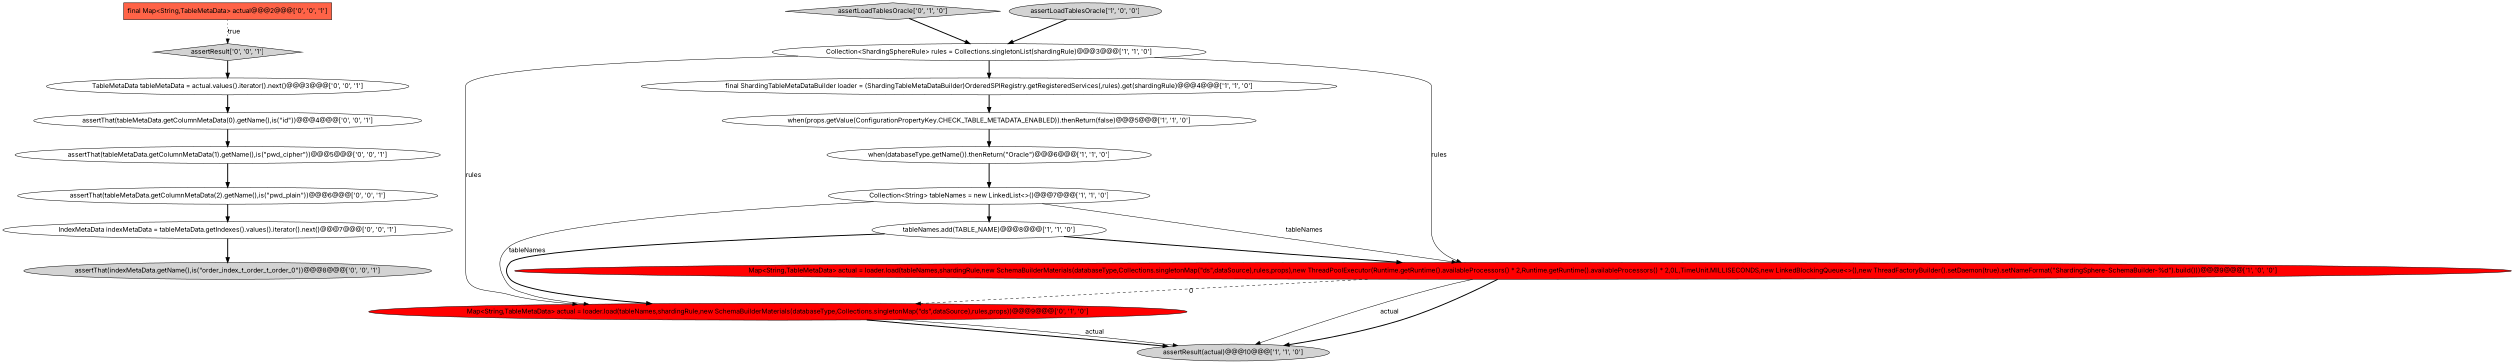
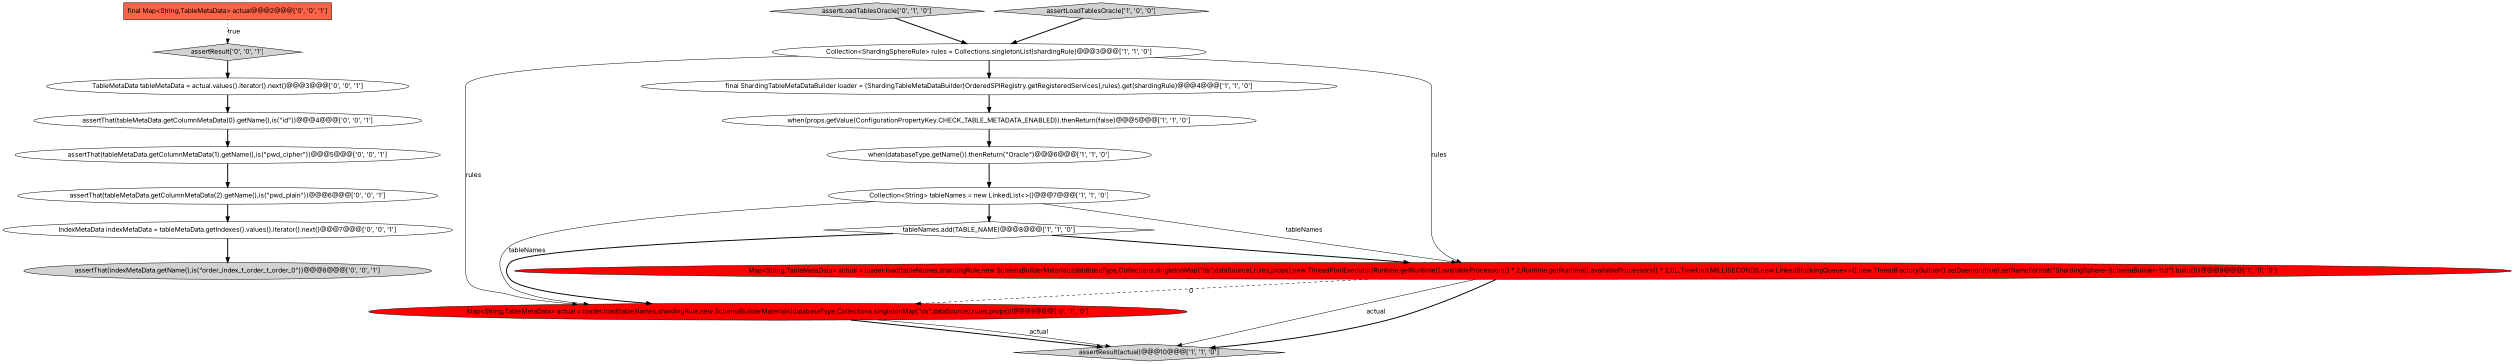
node "assertLoadTablesOracle['1', '0', '0']": shape ellipse -> diamond
node "tableNames.add(TABLE_NAME)@@@8@@@['1', '1', '0']": shape ellipse -> diamond
node "assertResult(actual)@@@10@@@['1', '1', '0']": shape ellipse -> diamond
